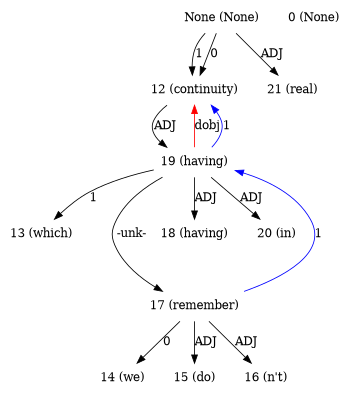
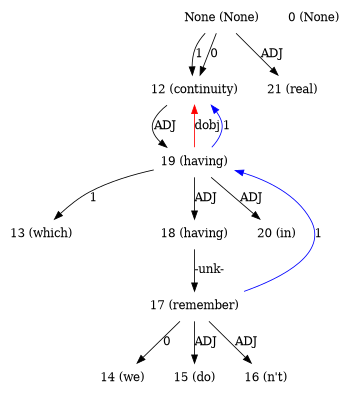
edge "19 (having)" -> "17 (remember)": now "18 (having)" -> "17 (remember)"
